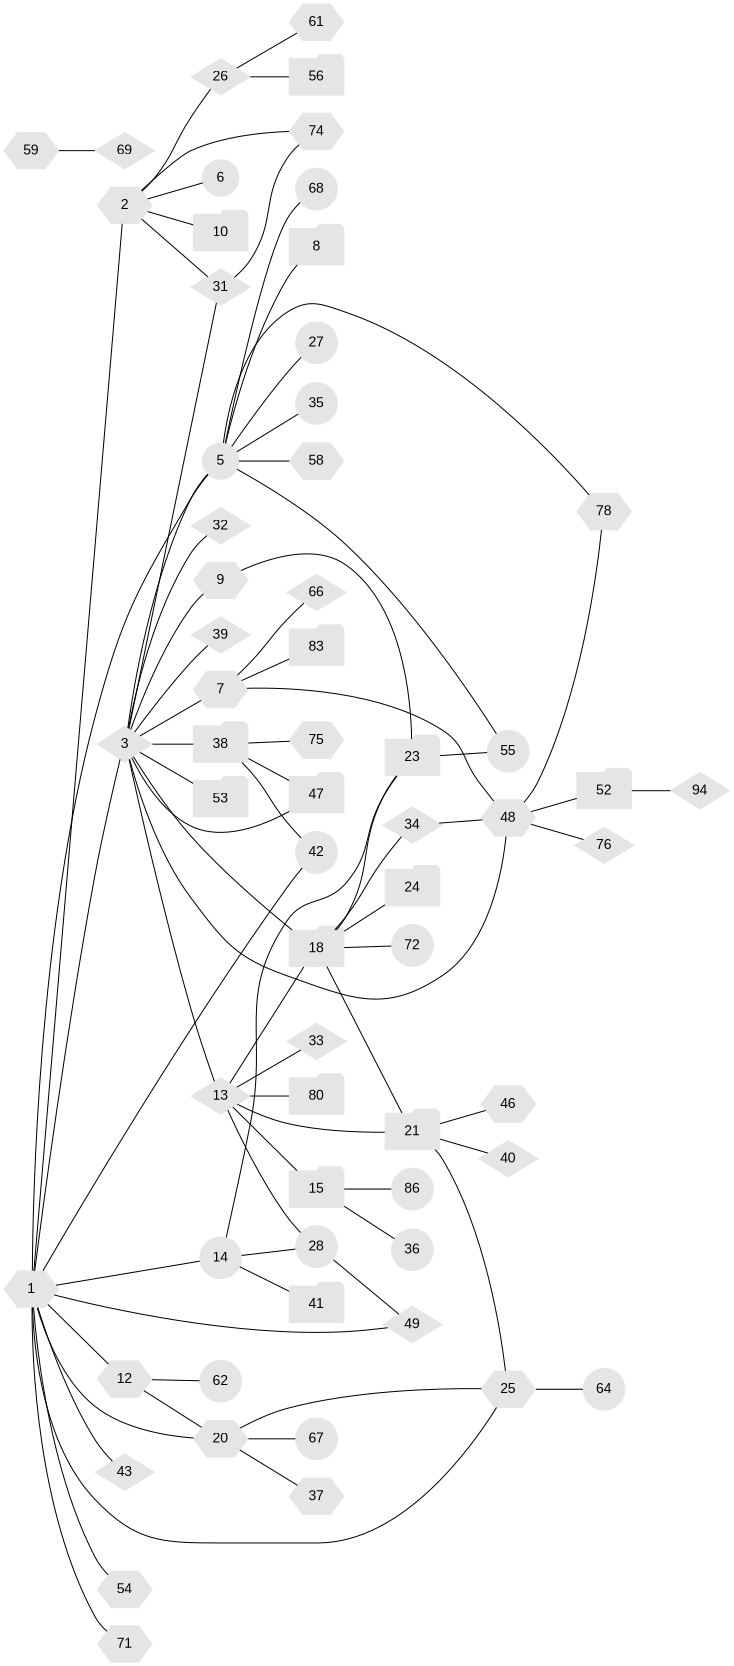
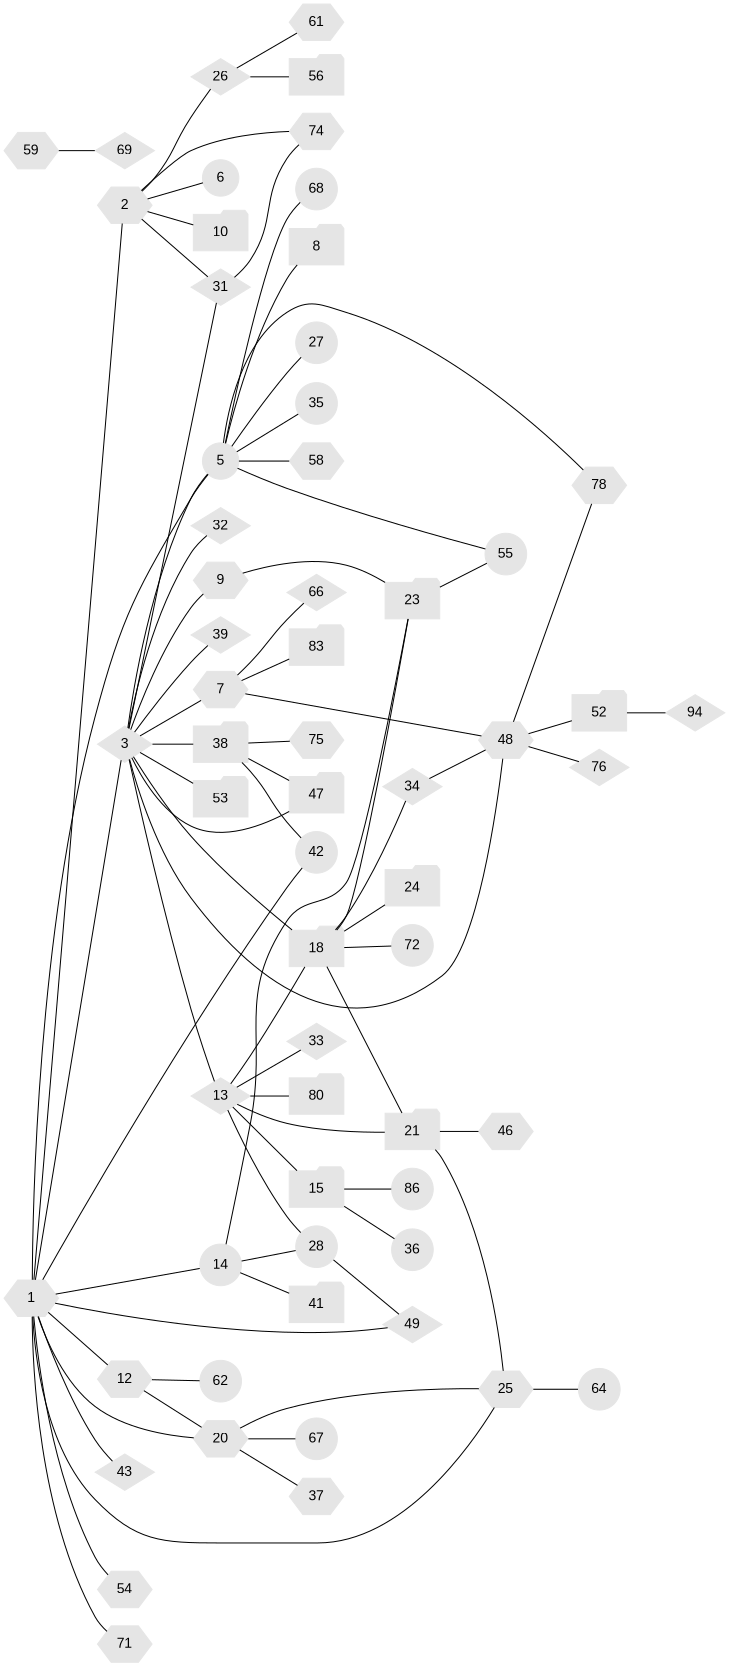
node "40": removed
